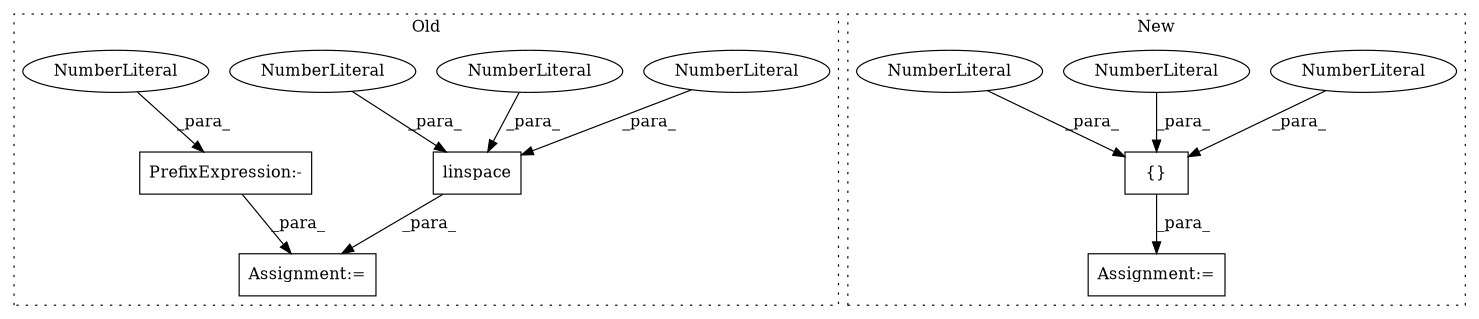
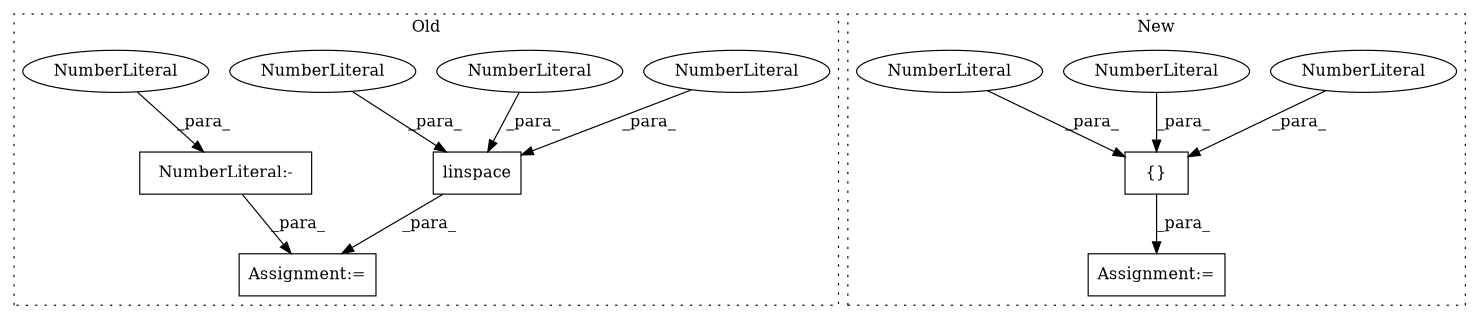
node "PrefixExpression:-": label "PrefixExpression:-" -> "NumberLiteral:-"
